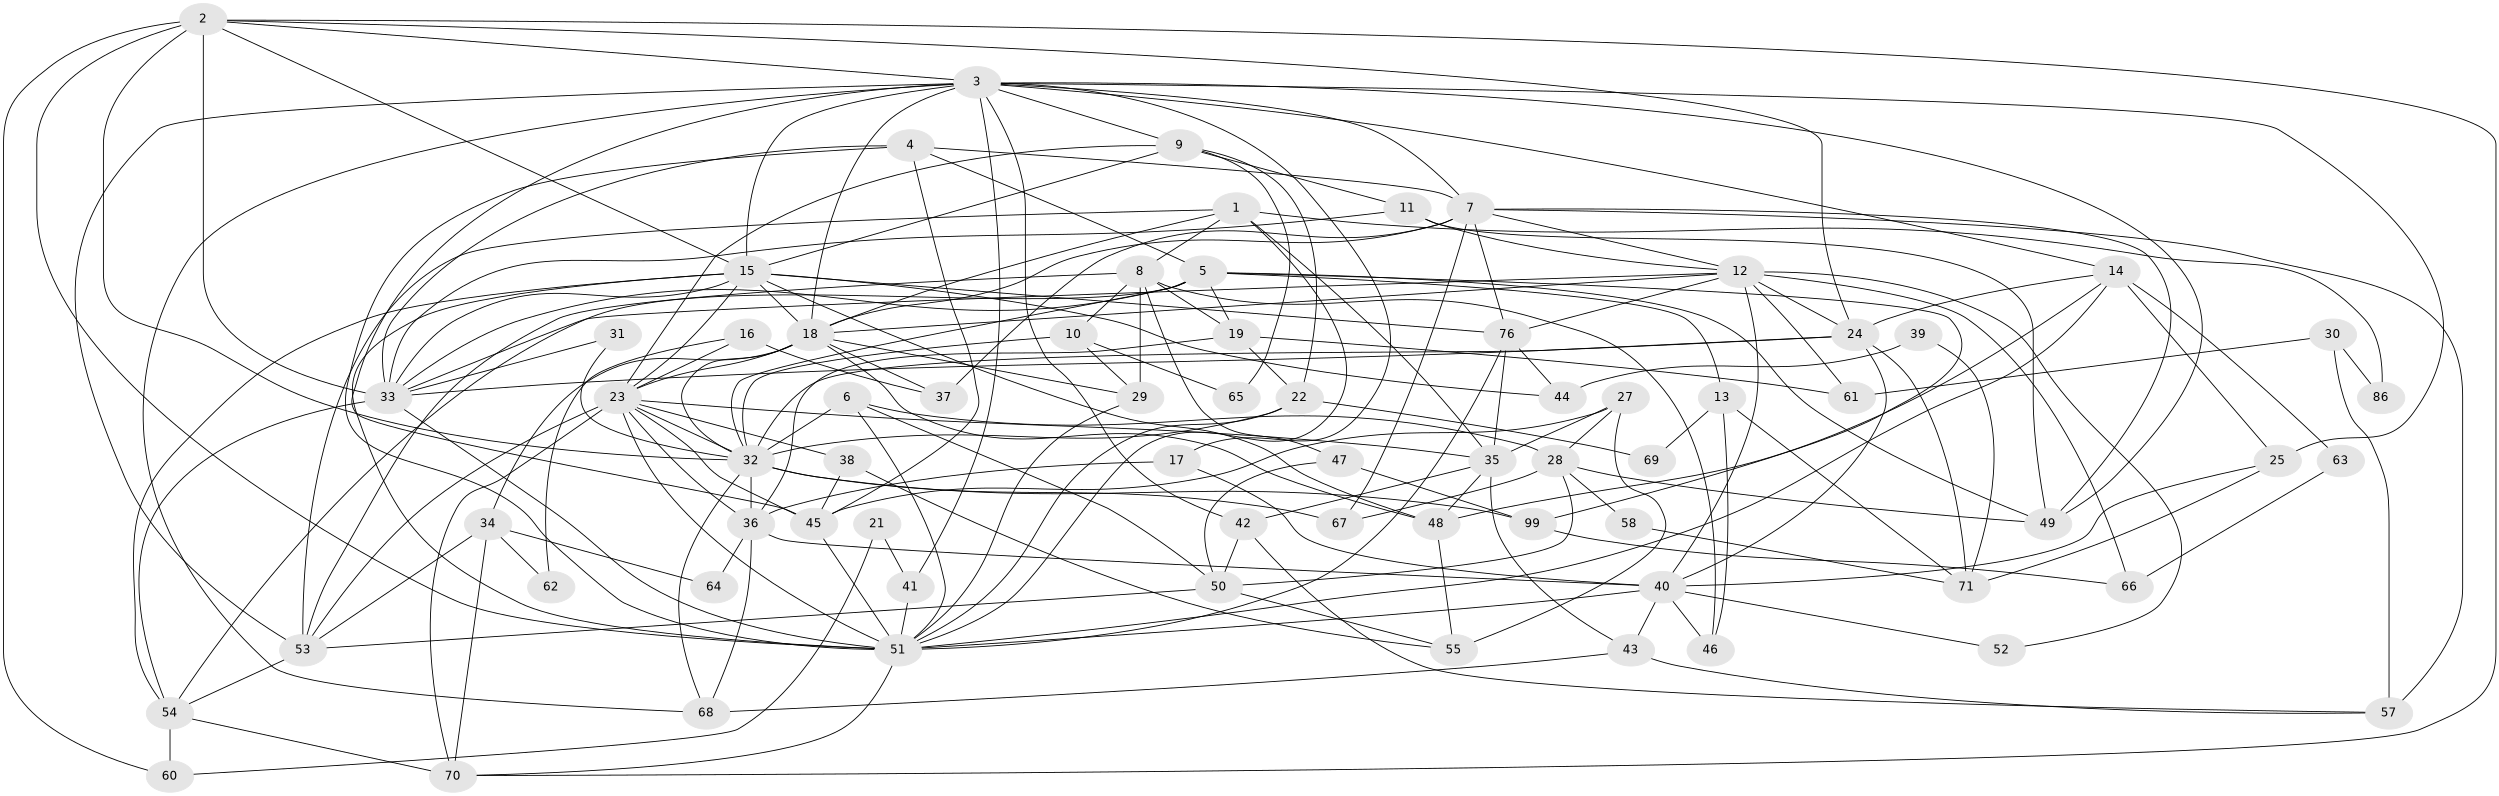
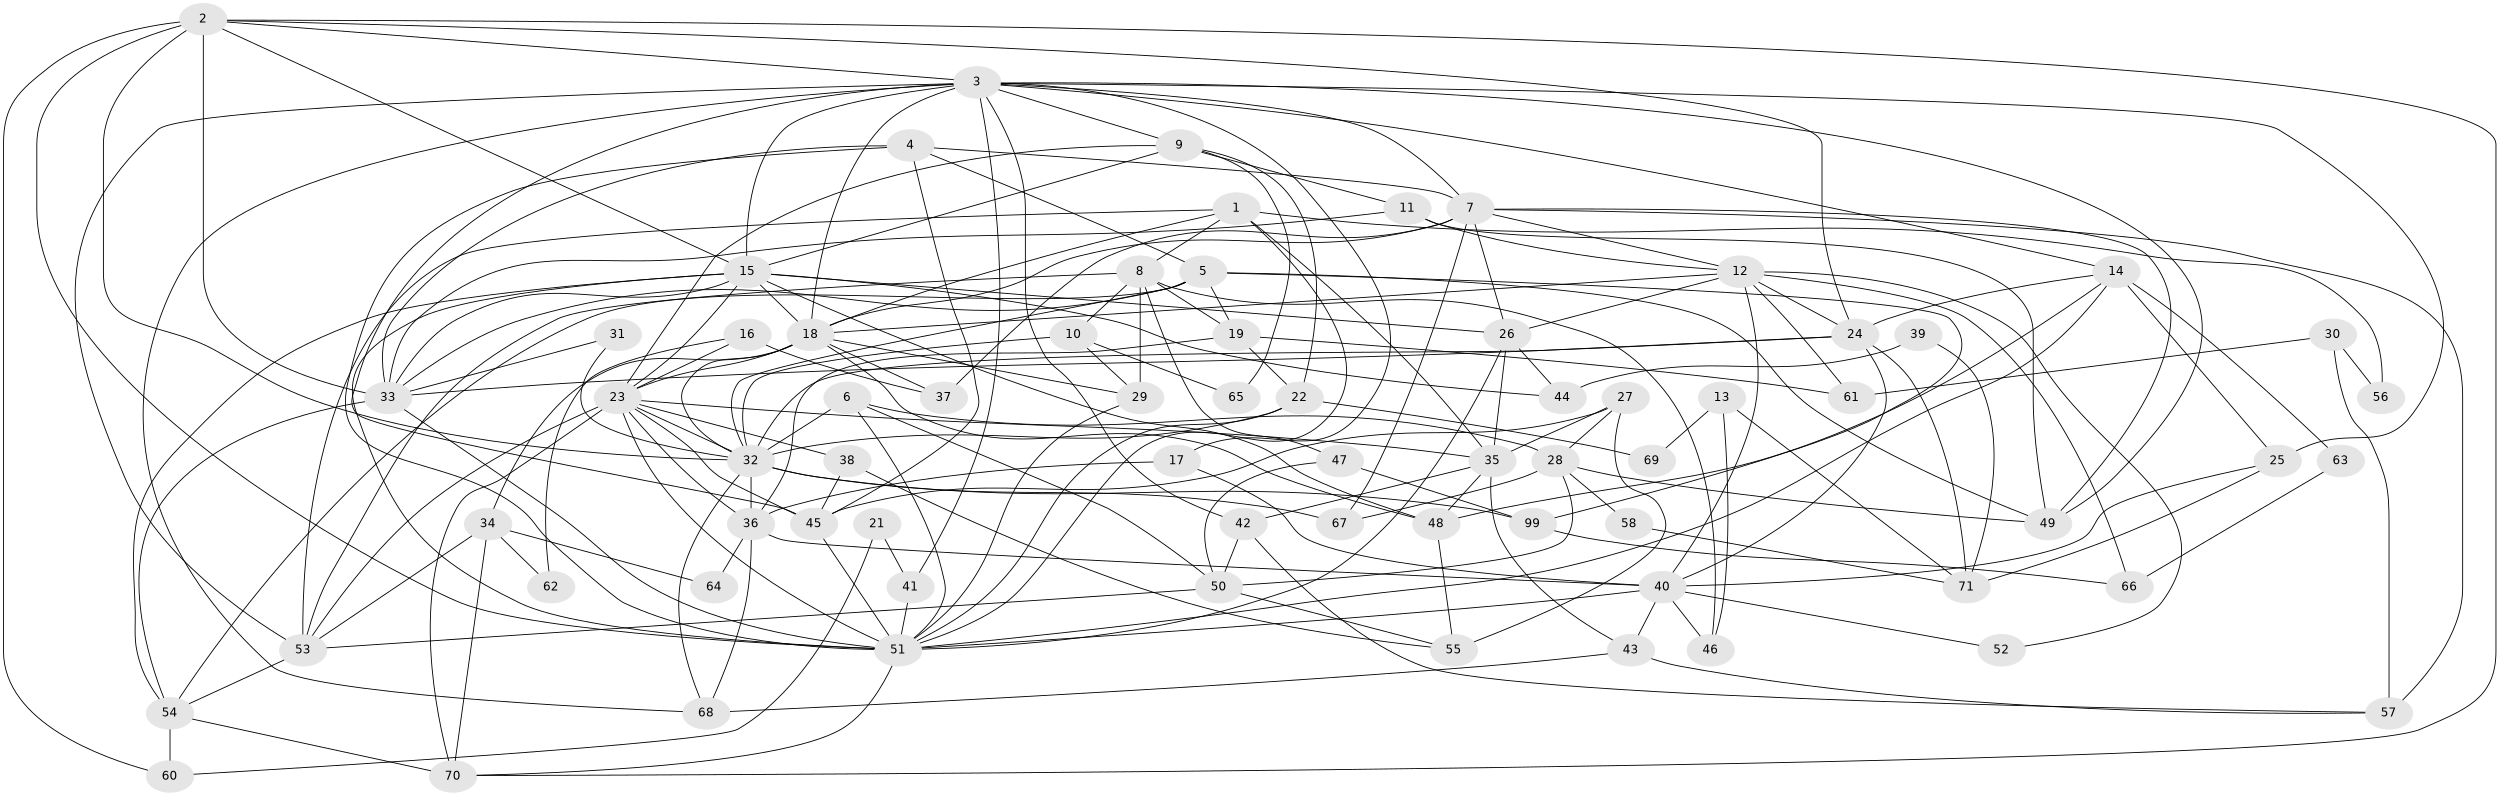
edge "5" -- "13": removed
edge "12" -- "33": removed
node "76": label "76" -> "26"
node "86": label "86" -> "56"
